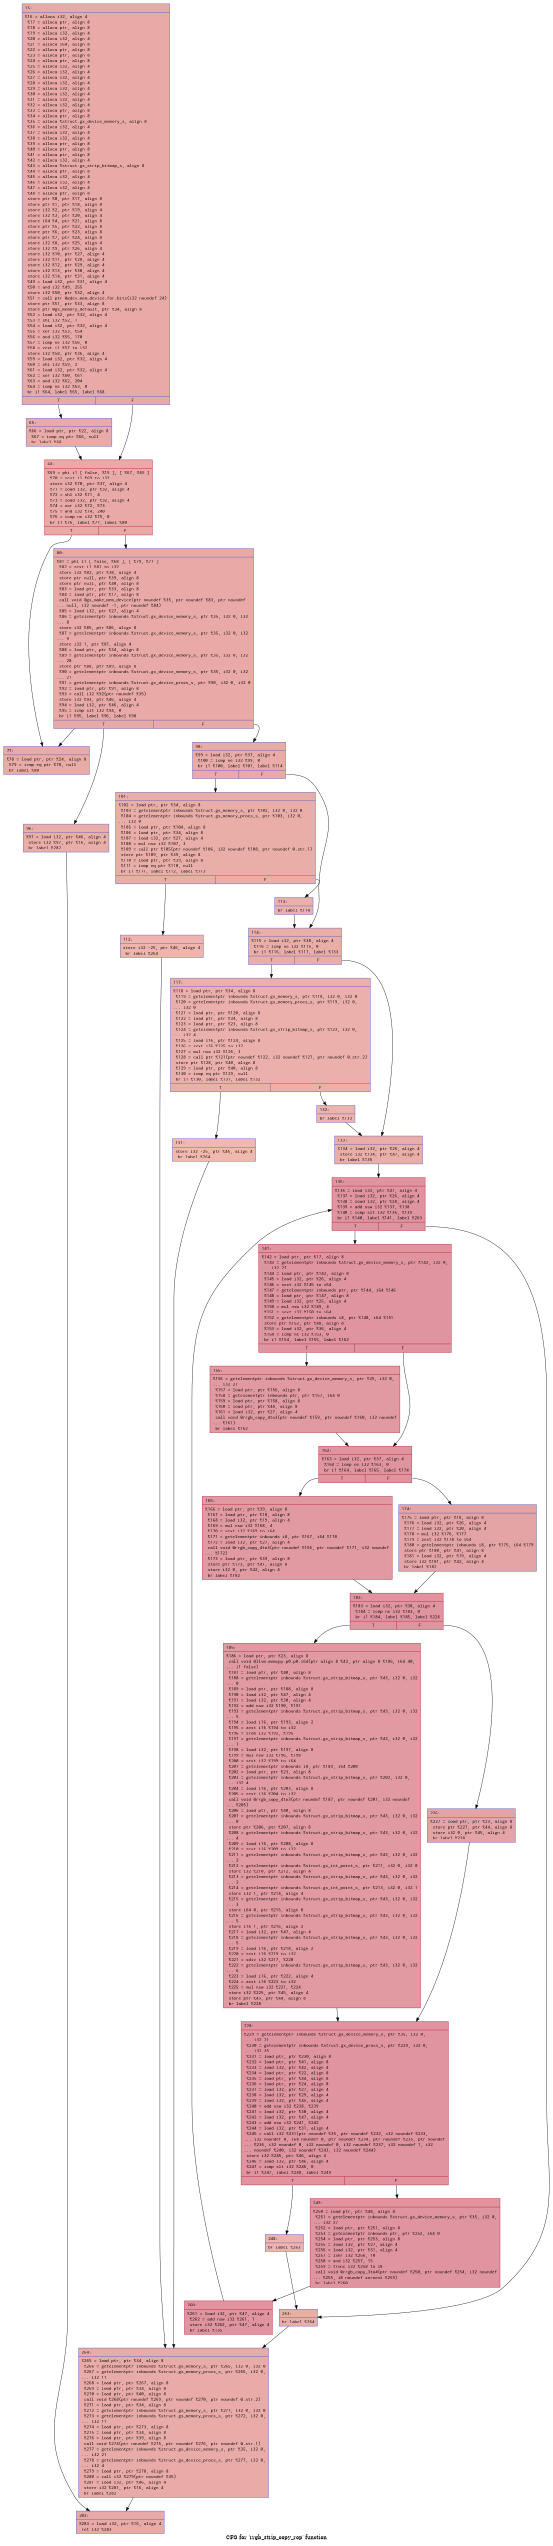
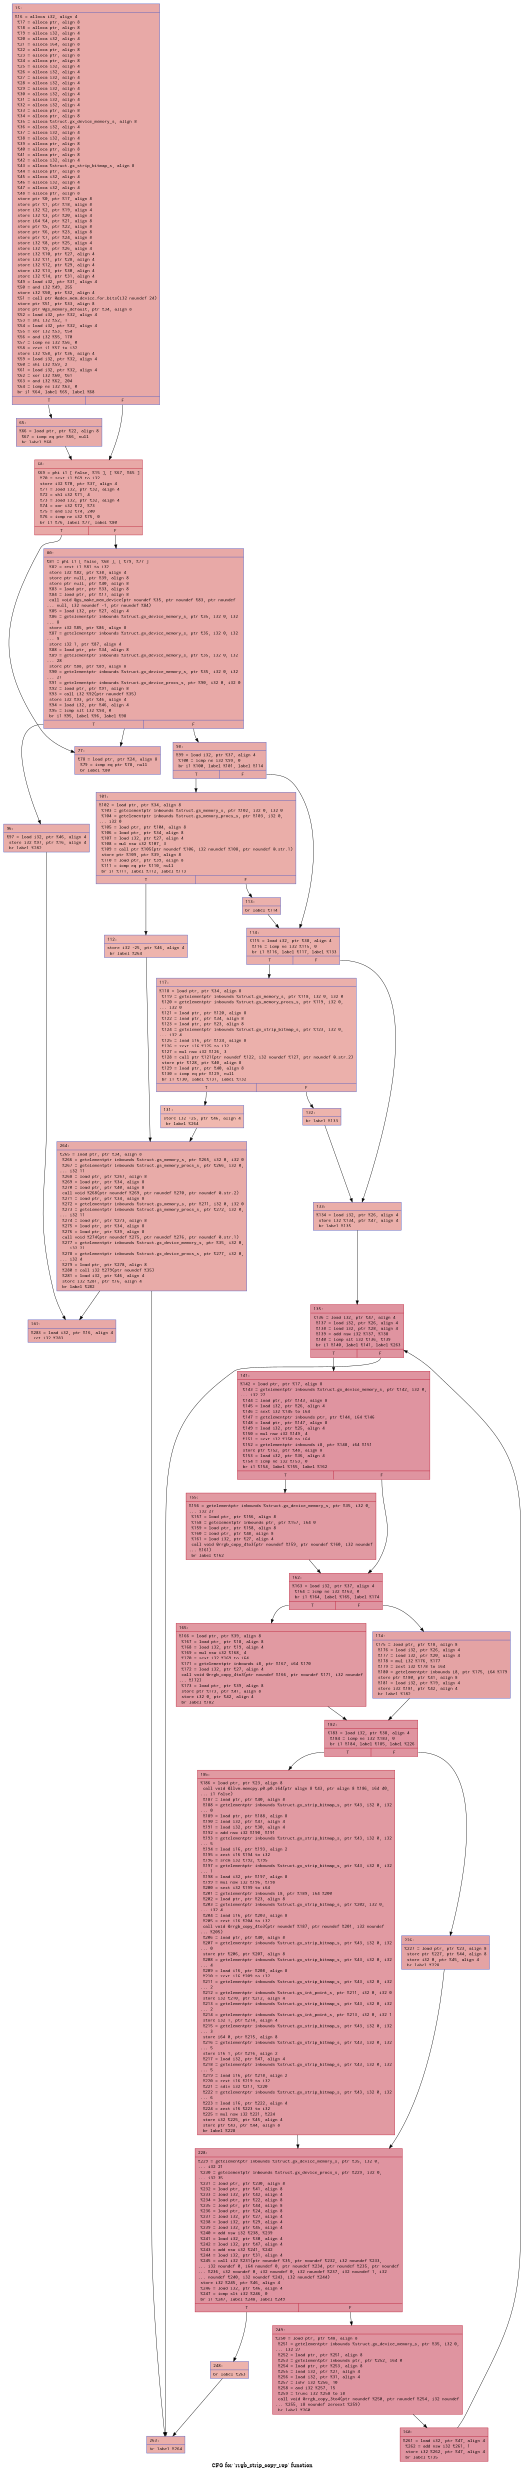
edge "263:" -> "264:": reversed
